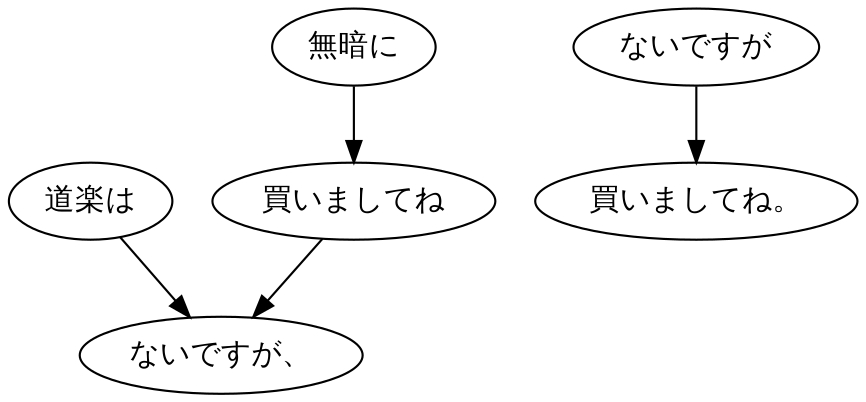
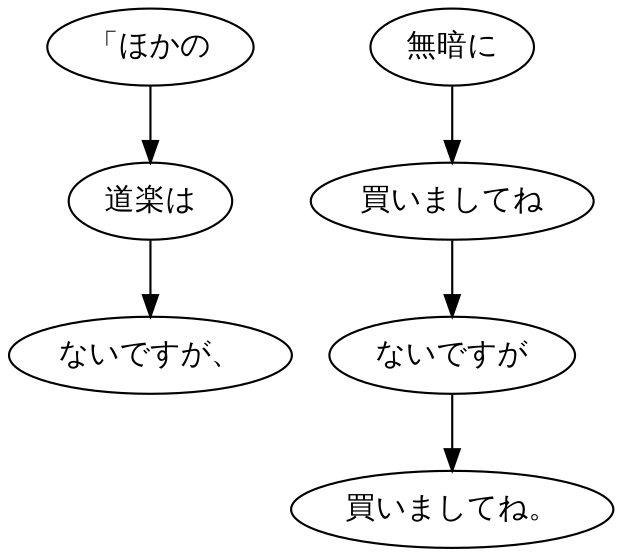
node "「ほかの": added
edge "買いましてね" -> "ないですが、": now "買いましてね" -> "ないですが"
